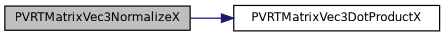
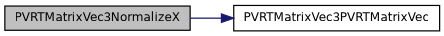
node "PVRTMatrixVec3DotProductX": label "PVRTMatrixVec3DotProductX" -> "PVRTMatrixVec3PVRTMatrixVec"
